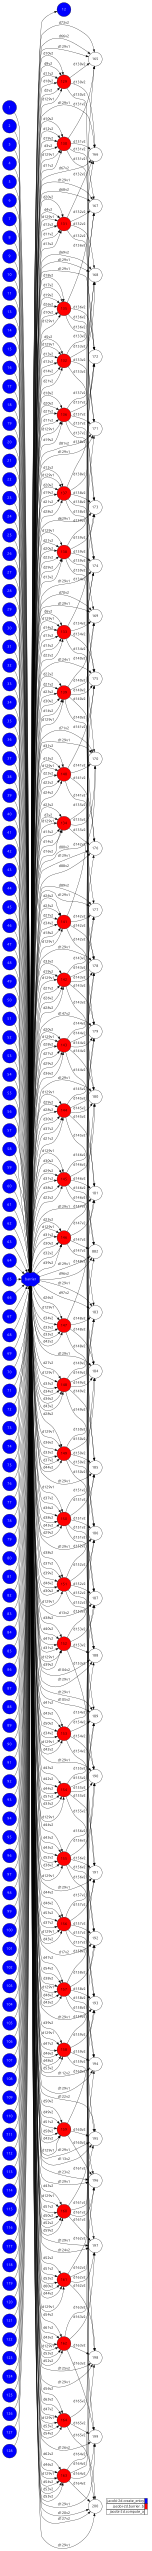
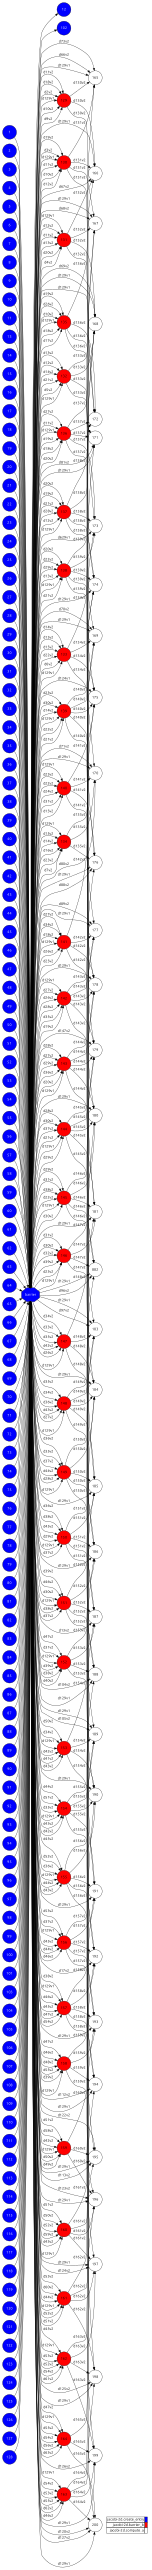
edge "102" -> "barrier": reversed
